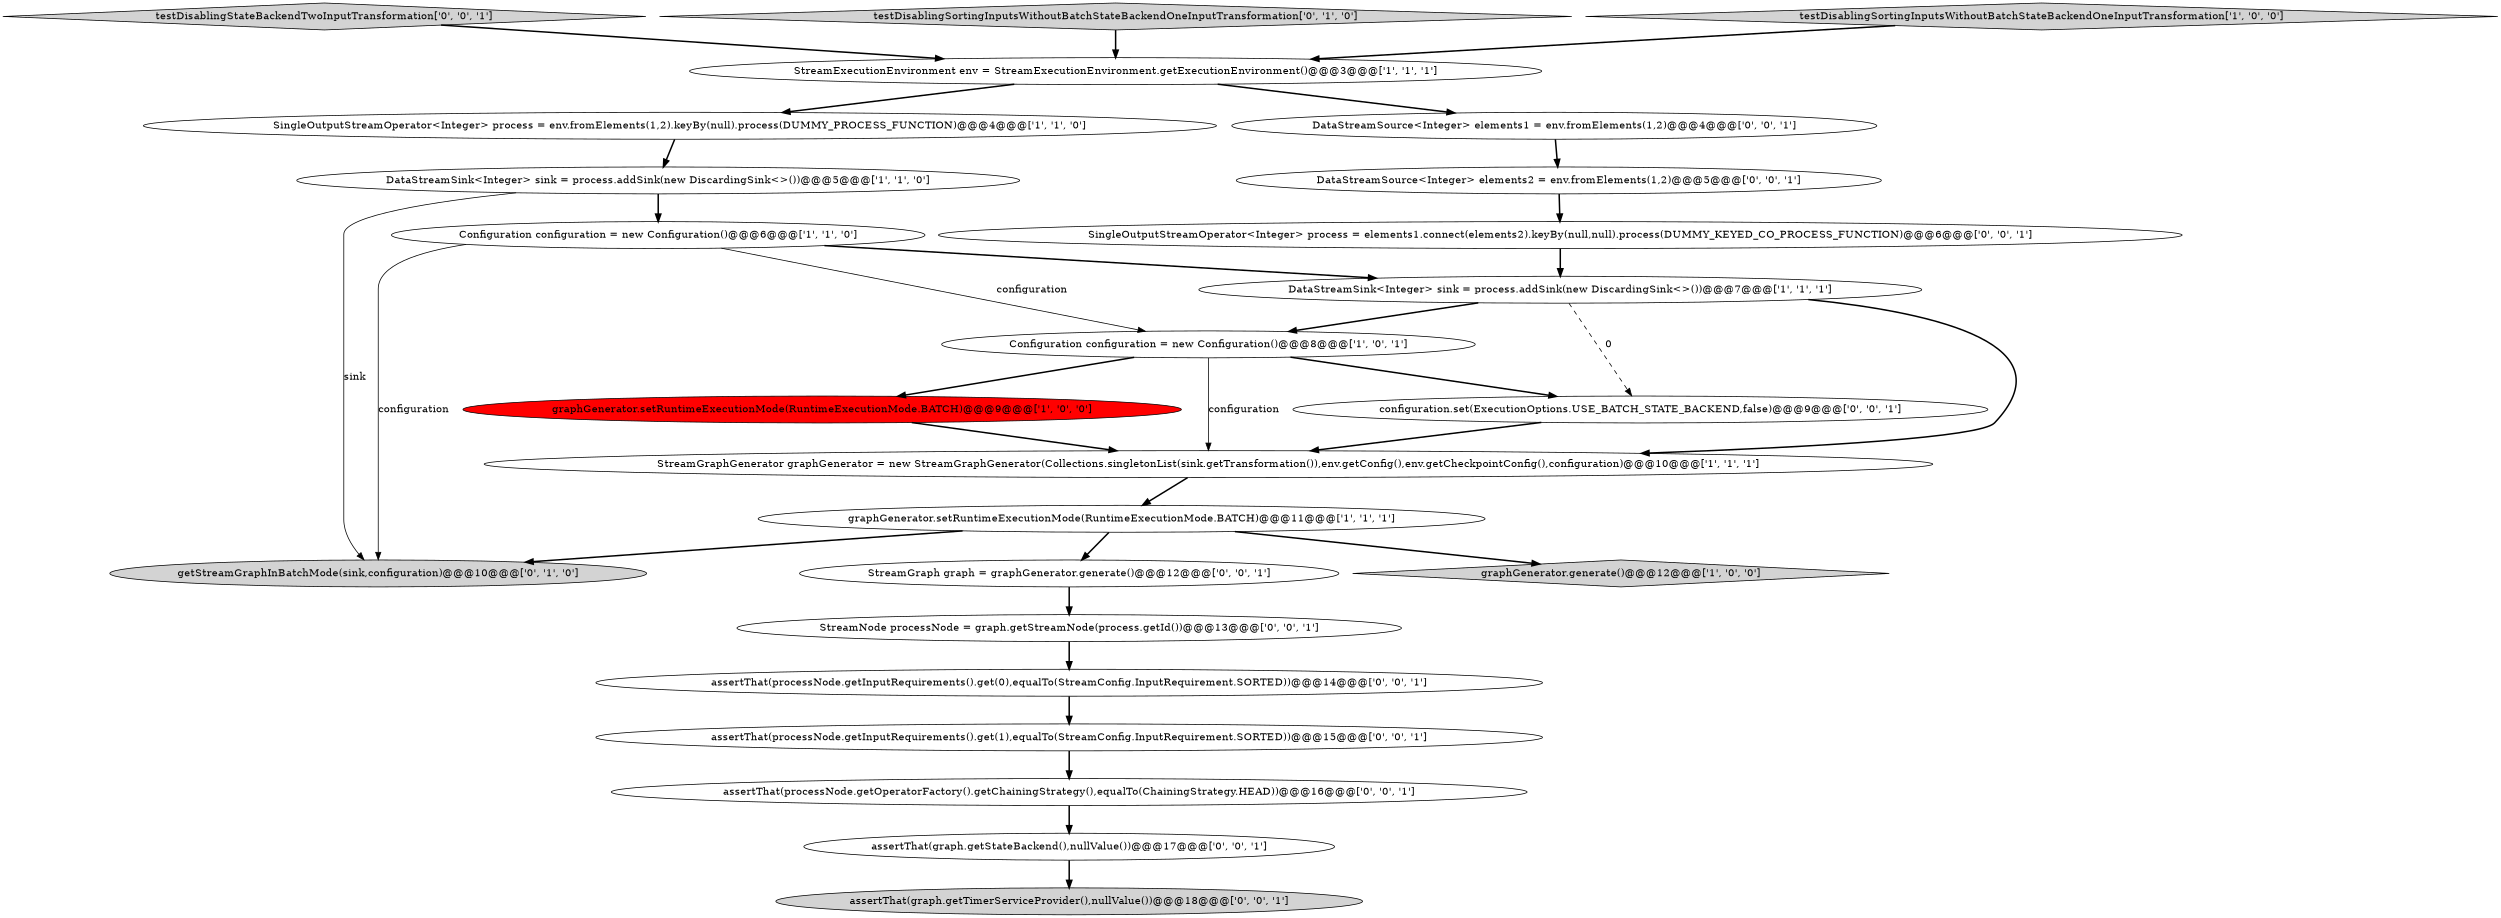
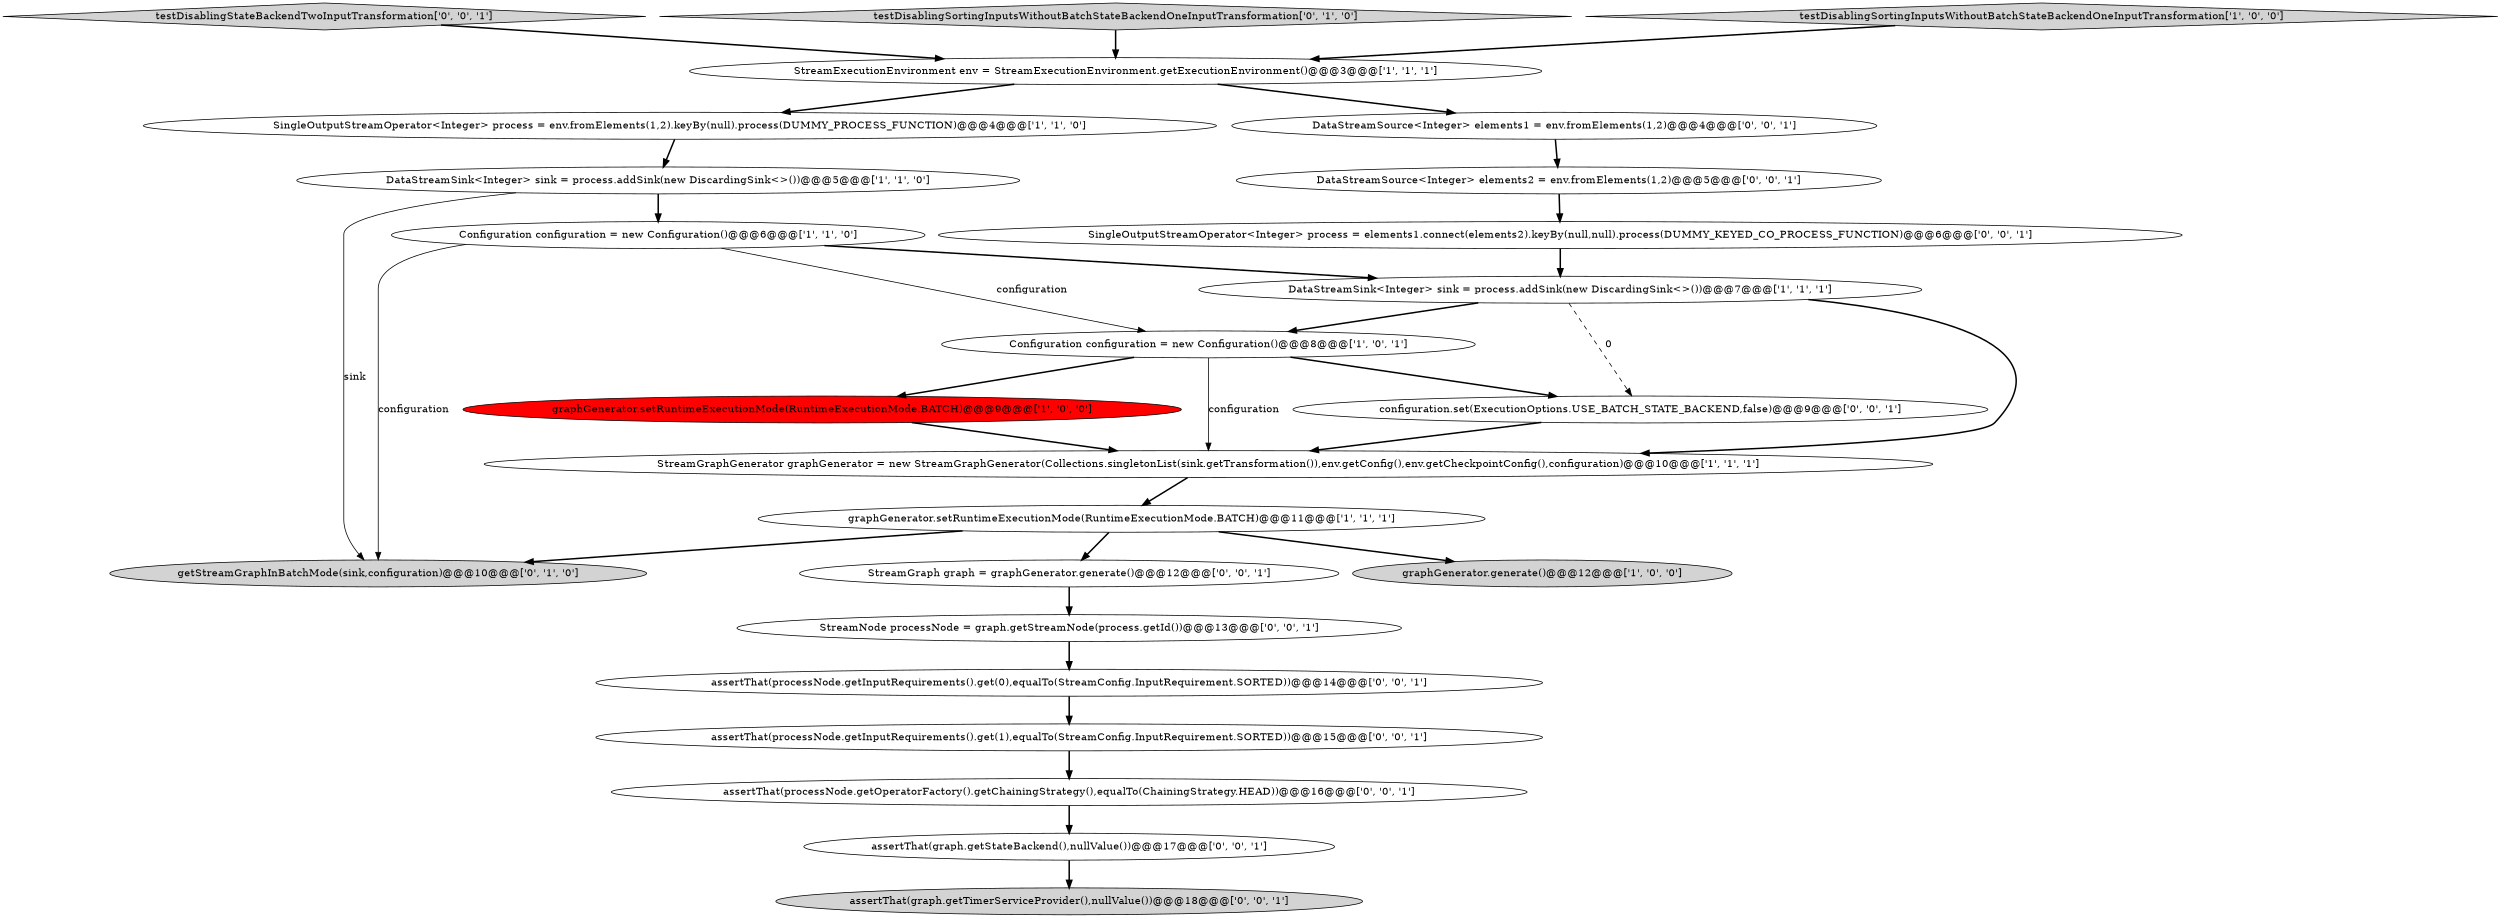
node "graphGenerator.generate()@@@12@@@['1', '0', '0']": shape diamond -> ellipse
